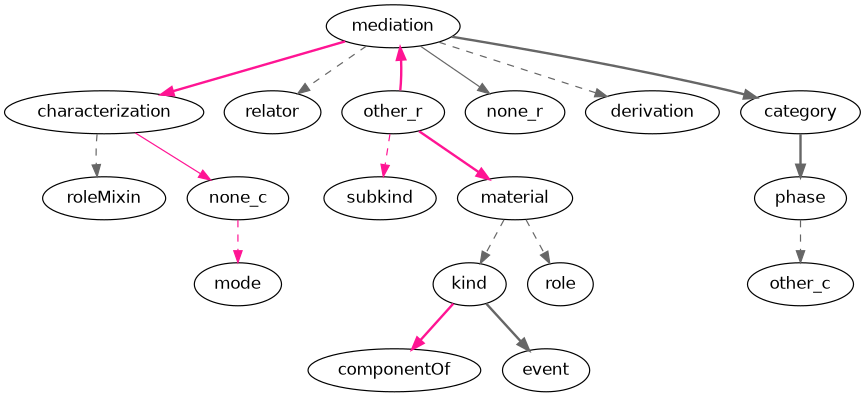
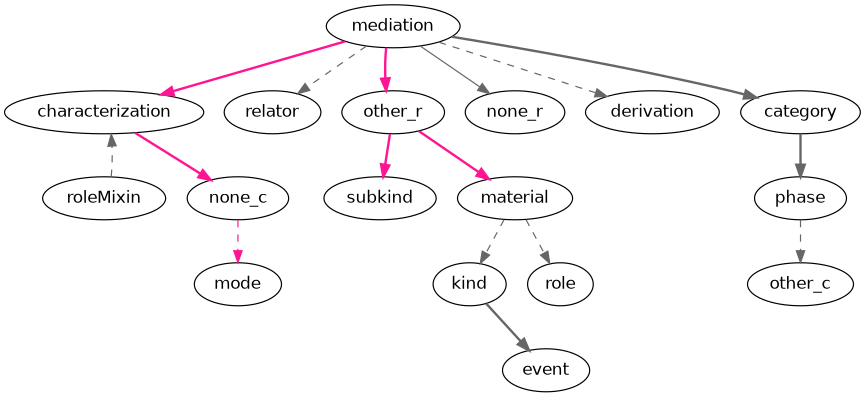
edge "other_r" -> "mediation": reversed
edge "characterization" -> "roleMixin": reversed
edge "other_r" -> "subkind": style dashed -> bold
edge "characterization" -> "none_c": style solid -> bold
node "componentOf": removed
